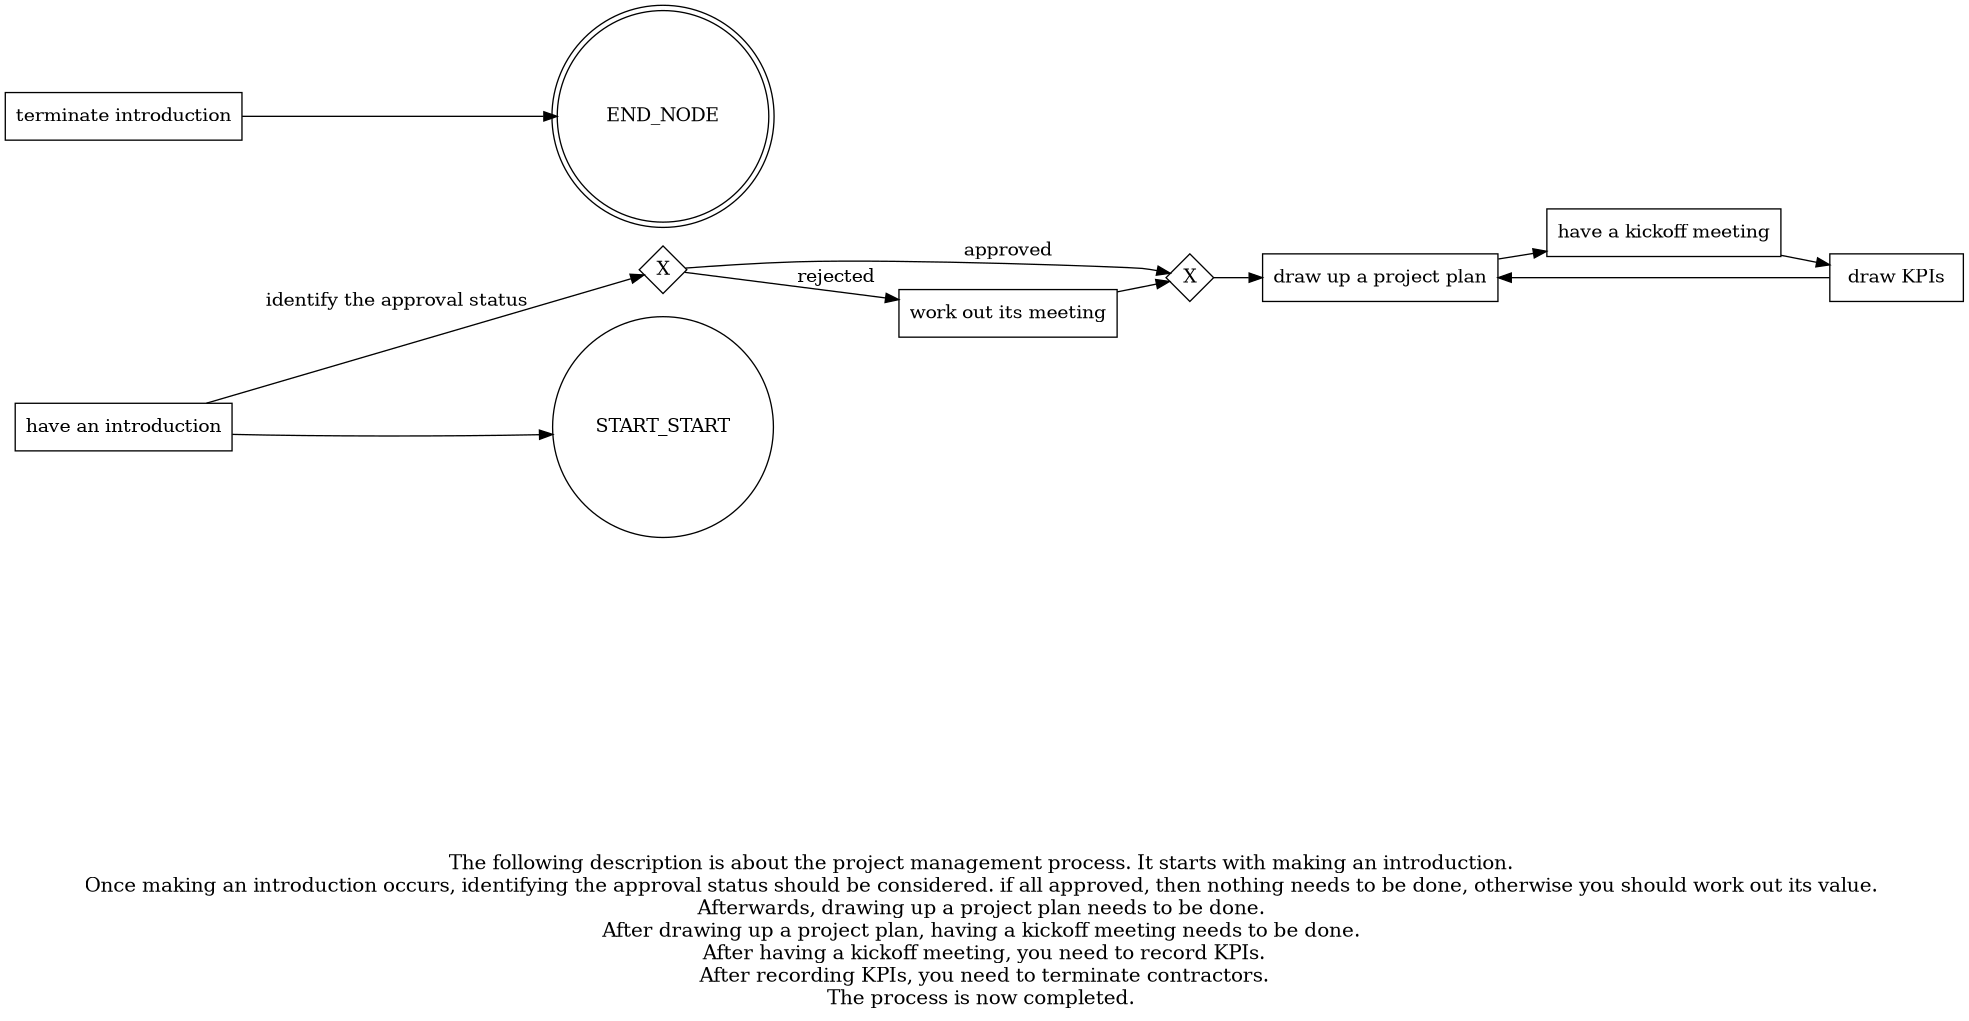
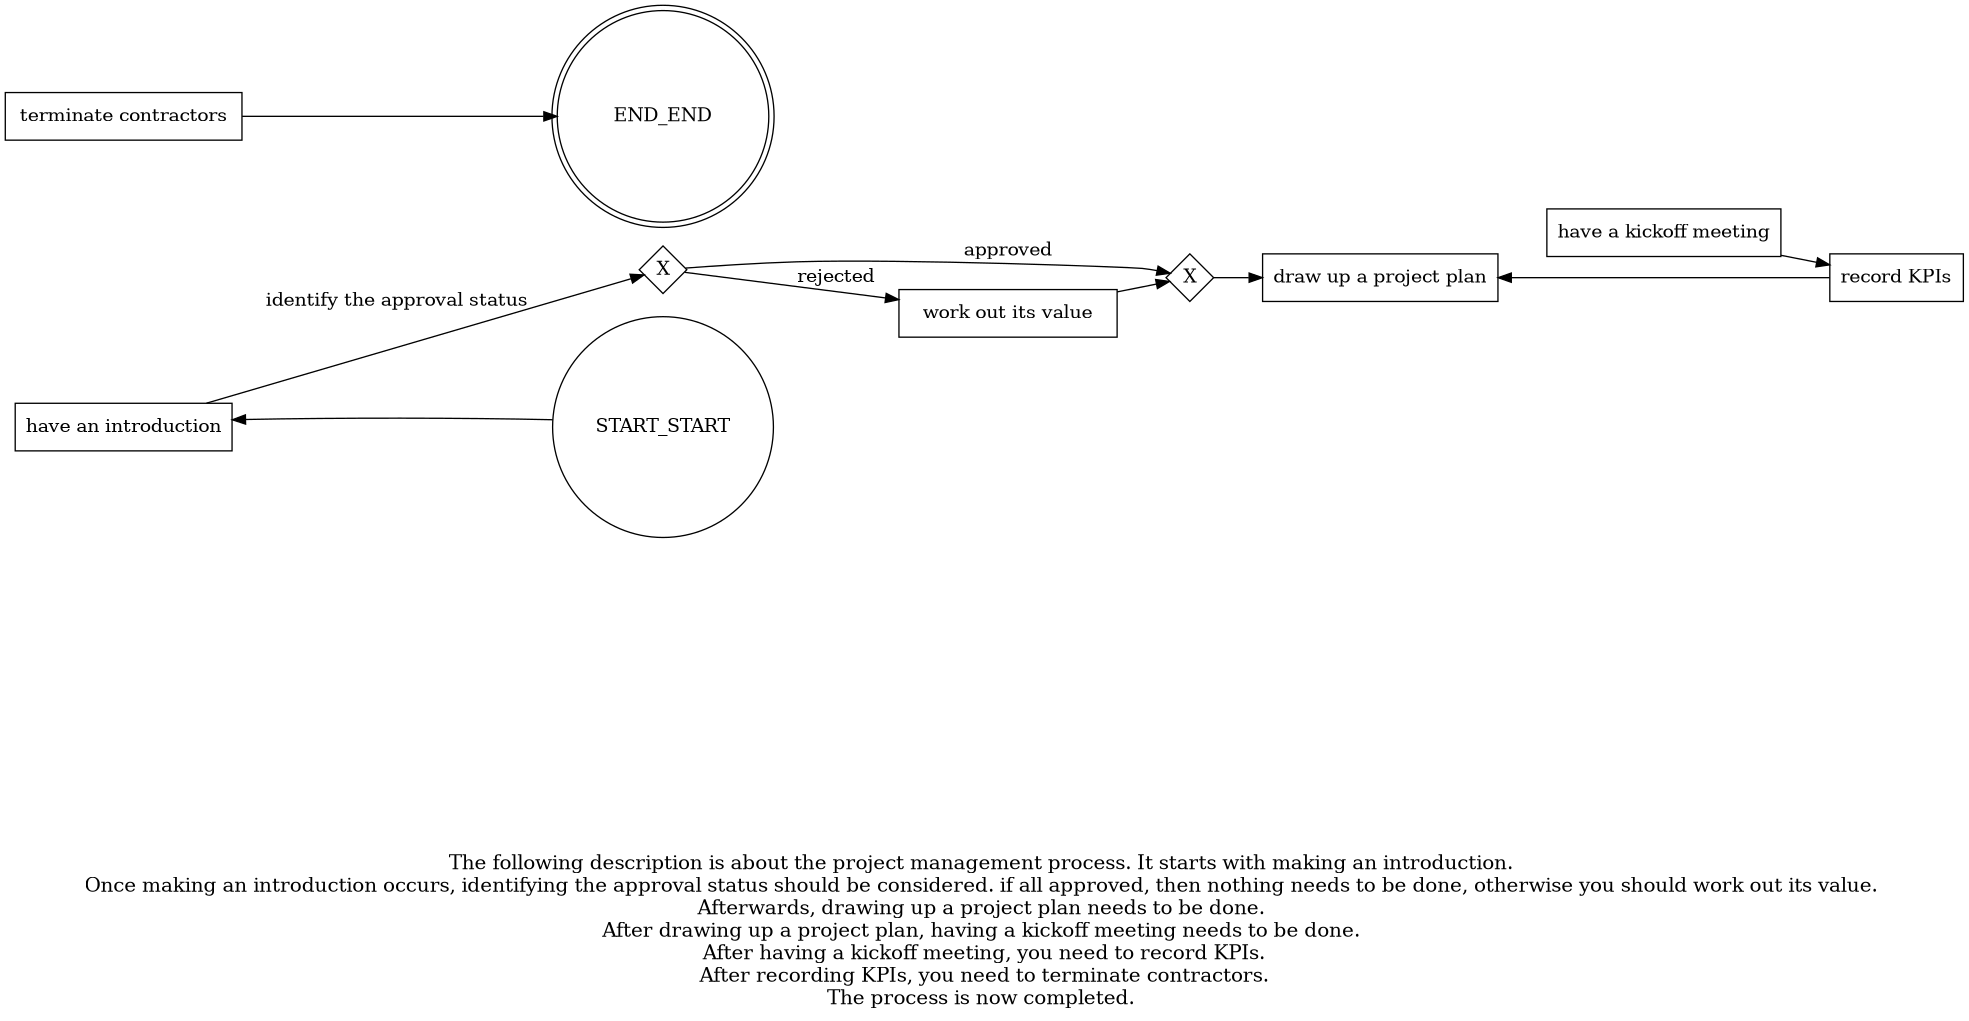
node "terminate introduction": label "terminate introduction" -> "terminate contractors"
node "END_NODE": label "END_NODE" -> "END_END"
edge "draw up a project plan" -> "have a kickoff meeting": removed
node "draw KPIs": label "draw KPIs" -> "record KPIs"
node "work out its meeting": label "work out its meeting" -> "work out its value"
edge "have an introduction" -> "START_START": reversed
